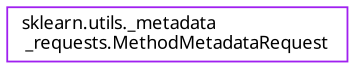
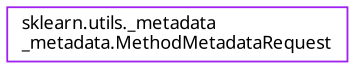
node "sklearn.utils._metadata _requests.MethodMetadataRequest": label "sklearn.utils._metadata _requests.MethodMetadataRequest" -> "sklearn.utils._metadata _metadata.MethodMetadataRequest"
